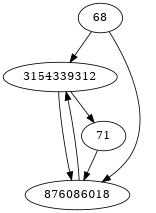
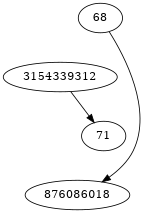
edge "68" -> "3154339312": removed
edge "3154339312" -> "876086018": removed
edge "876086018" -> "3154339312": removed
edge "71" -> "876086018": removed
